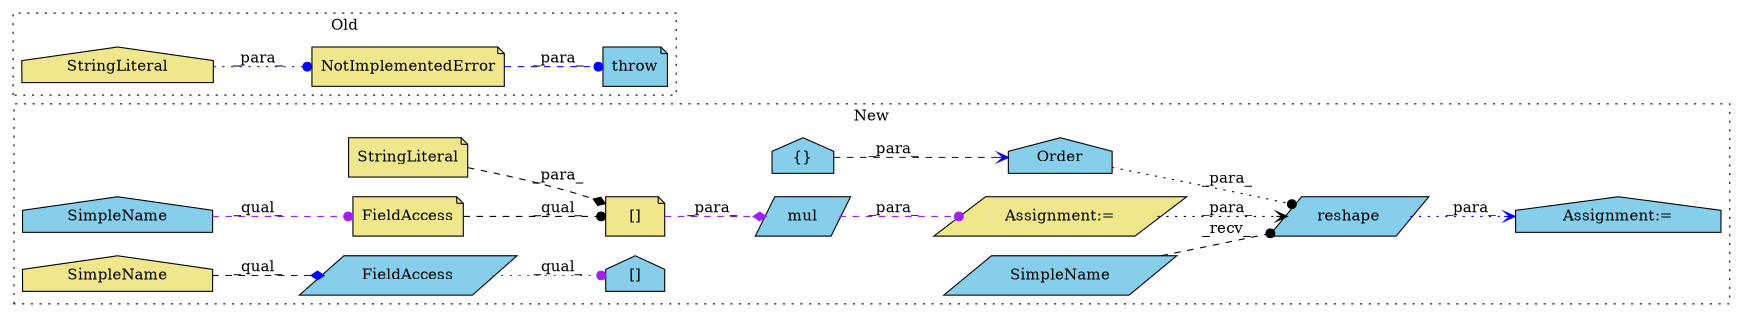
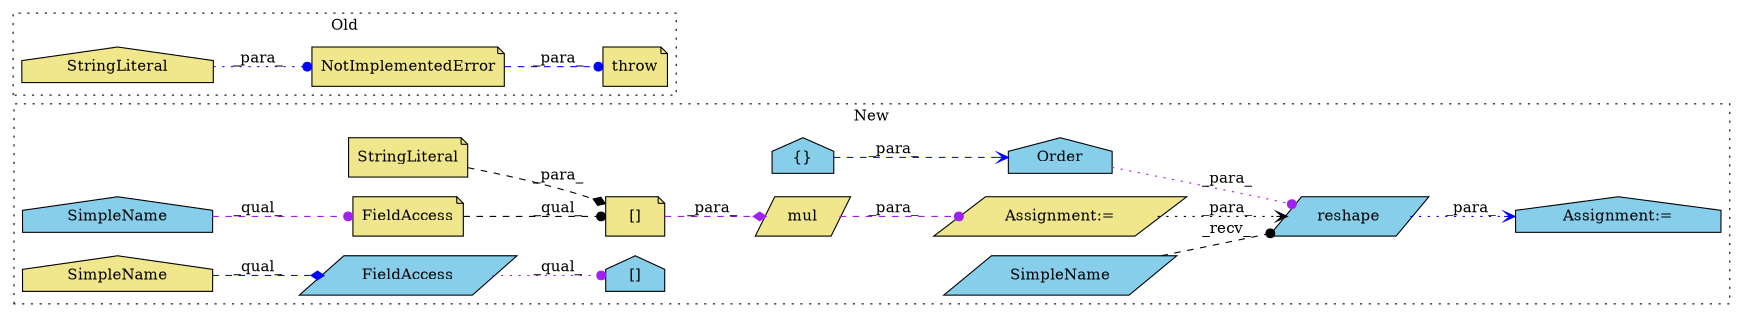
node "throw": fillcolor skyblue -> khaki
edge "Order" -> "reshape": color black -> purple
node "mul": fillcolor skyblue -> khaki
